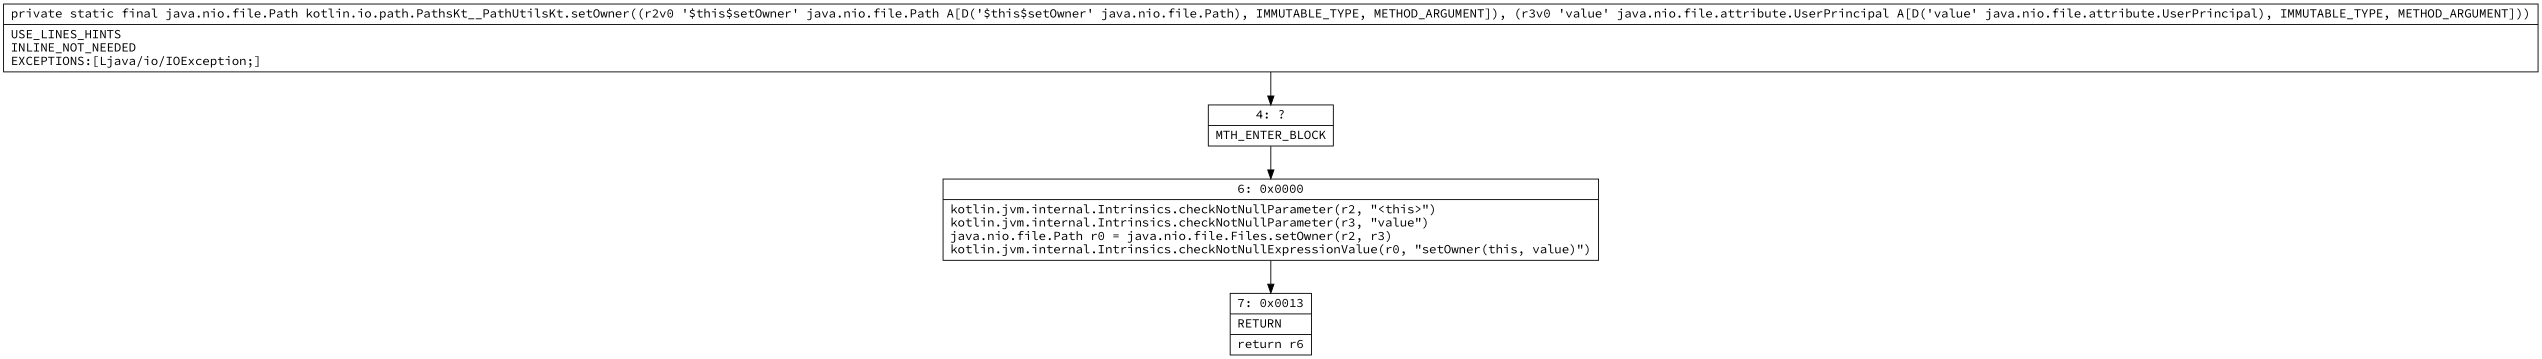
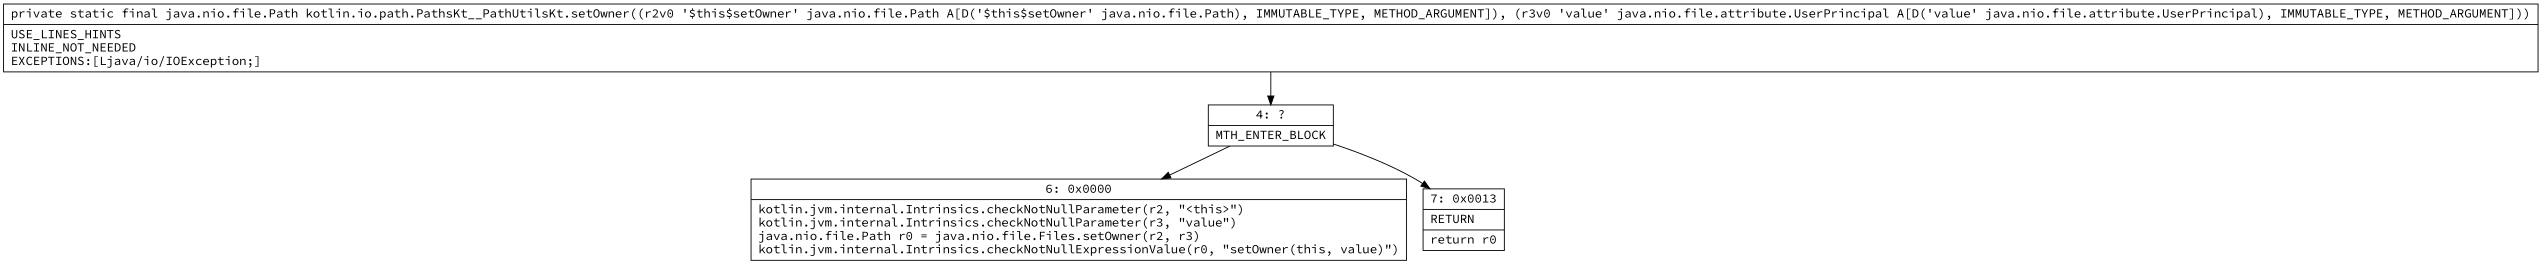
edge "6: 0x0000" -> "7: 0x0013": now "4: ?" -> "7: 0x0013"
node "7: 0x0013": text "return r6" -> "return r0"
